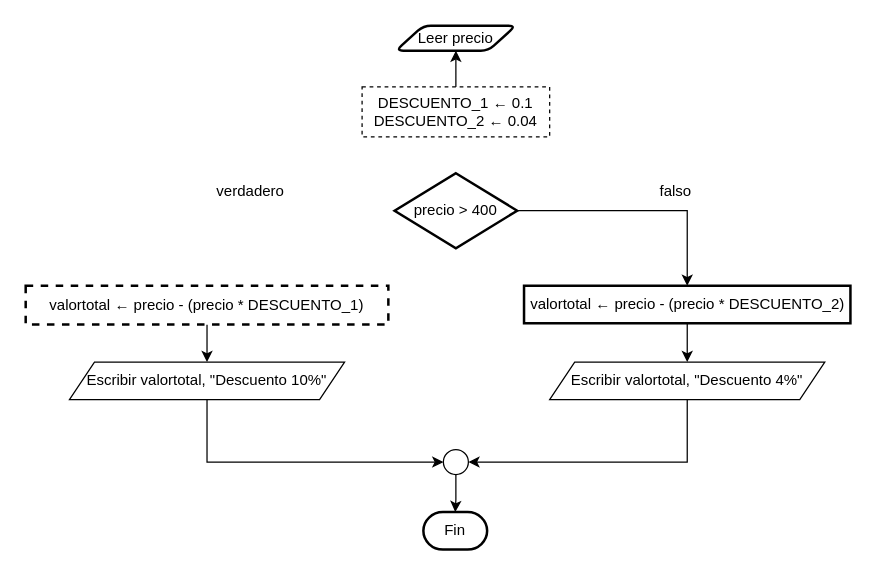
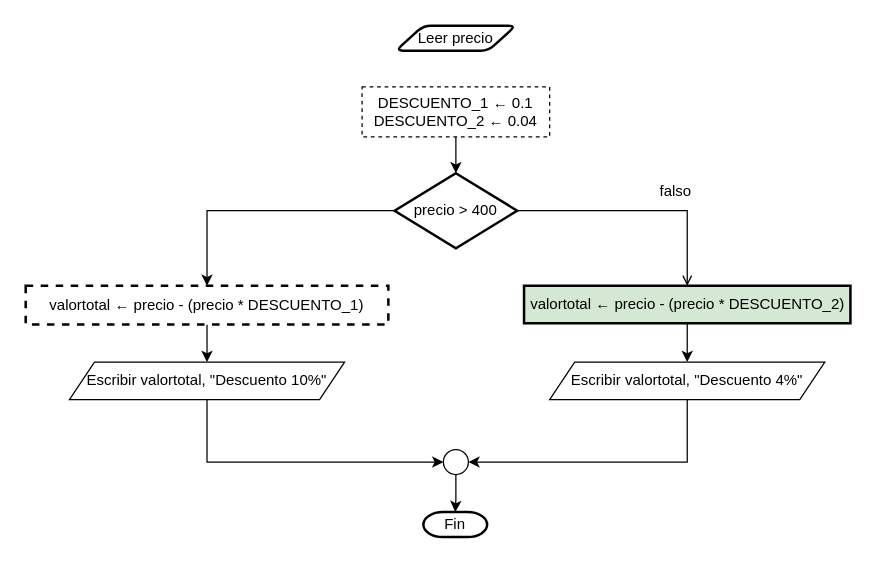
edge "DESCUENTO_1 ← 0.1 DESCUENTO_2 ← 0.04" -> "Leer precio": now "DESCUENTO_1 ← 0.1 DESCUENTO_2 ← 0.04" -> "precio > 400"
node "verdadero": removed
edge "precio > 400" -> "valortotal ← precio - (precio * DESCUENTO_1)": added
edge "precio > 400" -> "valortotal ← precio - (precio * DESCUENTO_2)": arrowhead classic -> open
node "valortotal ← precio - (precio * DESCUENTO_2)": fillcolor #ffffff -> #d5e8d4
node "Fin": size 64x38 -> 64x25
